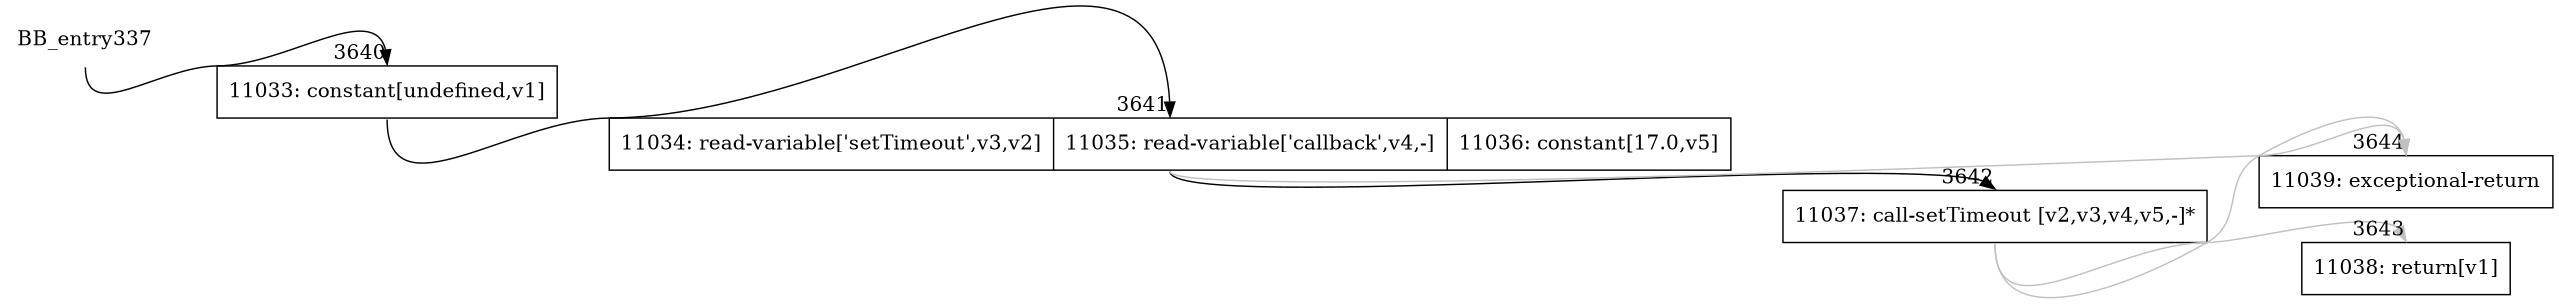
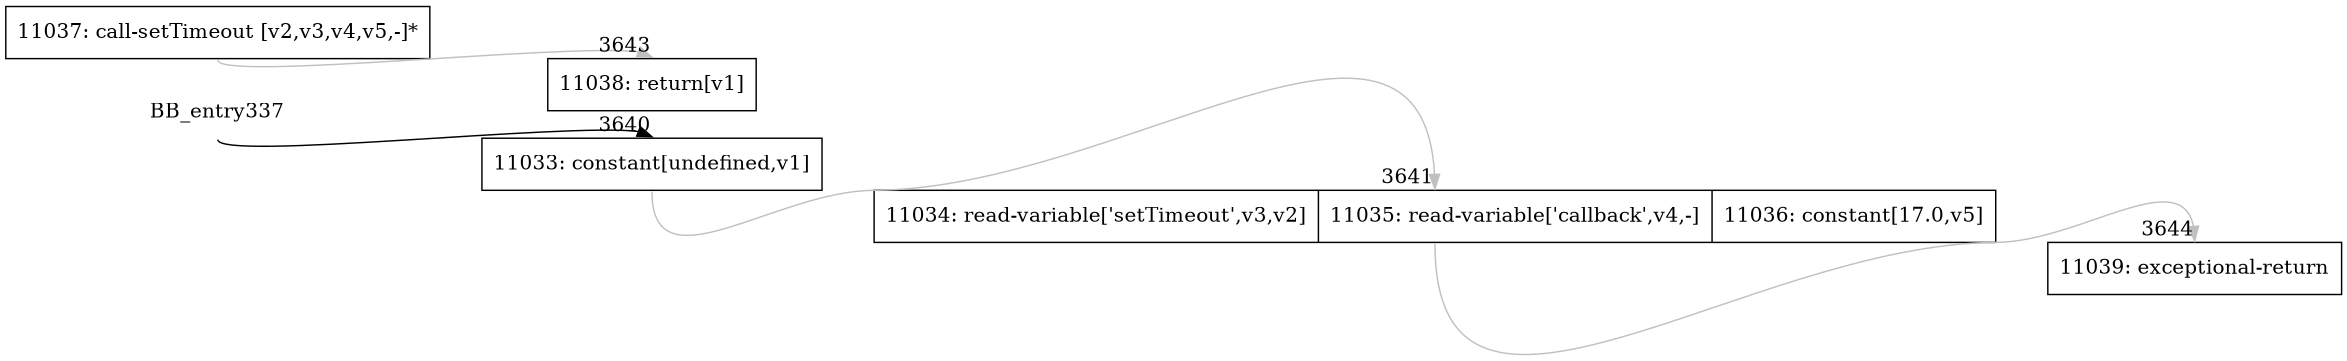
edge "11033: constant[undefined,v1]" -> "11034: read-variable['setTimeout',v3,v2]": color black -> gray
edge "11034: read-variable['setTimeout',v3,v2]" -> "11037: call-setTimeout [v2,v3,v4,v5,-]*": removed
edge "11037: call-setTimeout [v2,v3,v4,v5,-]*" -> "11039: exceptional-return": removed
